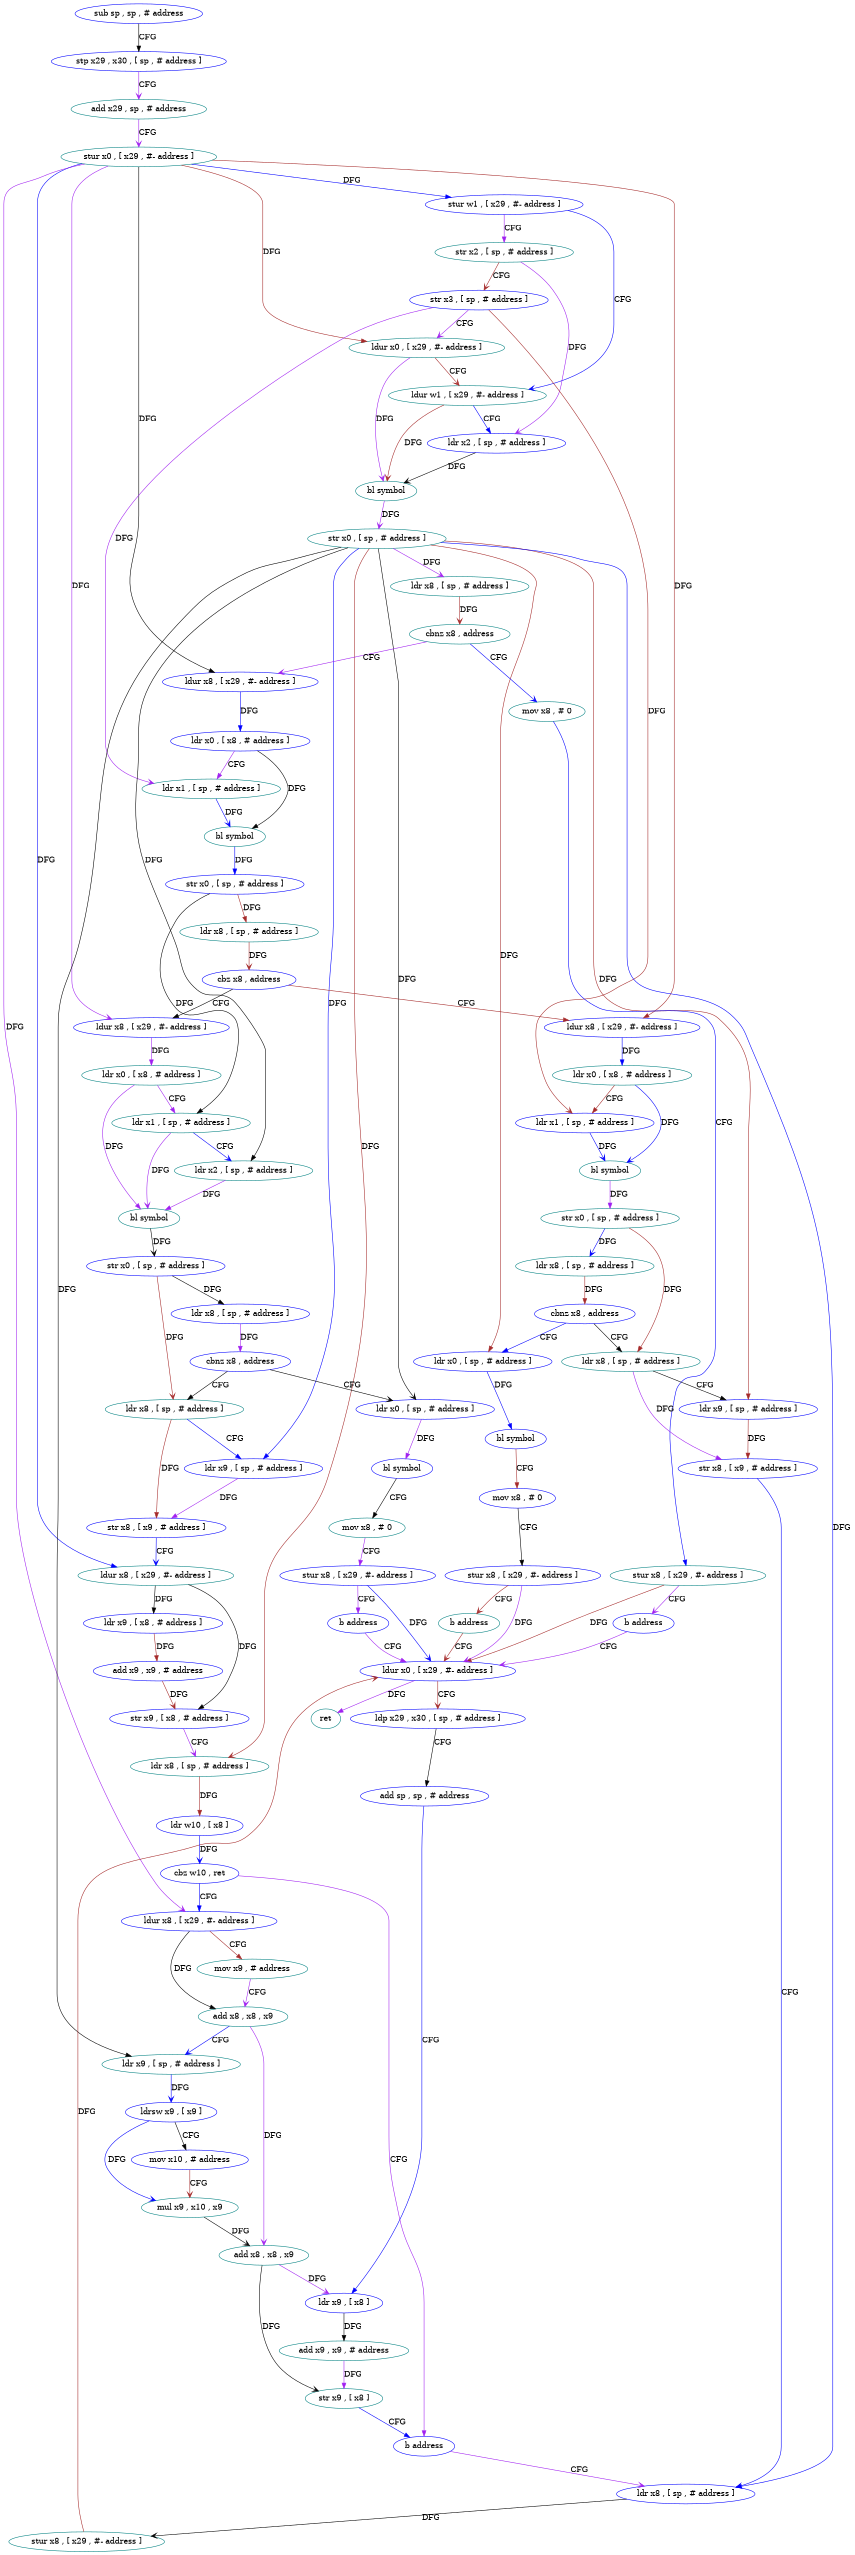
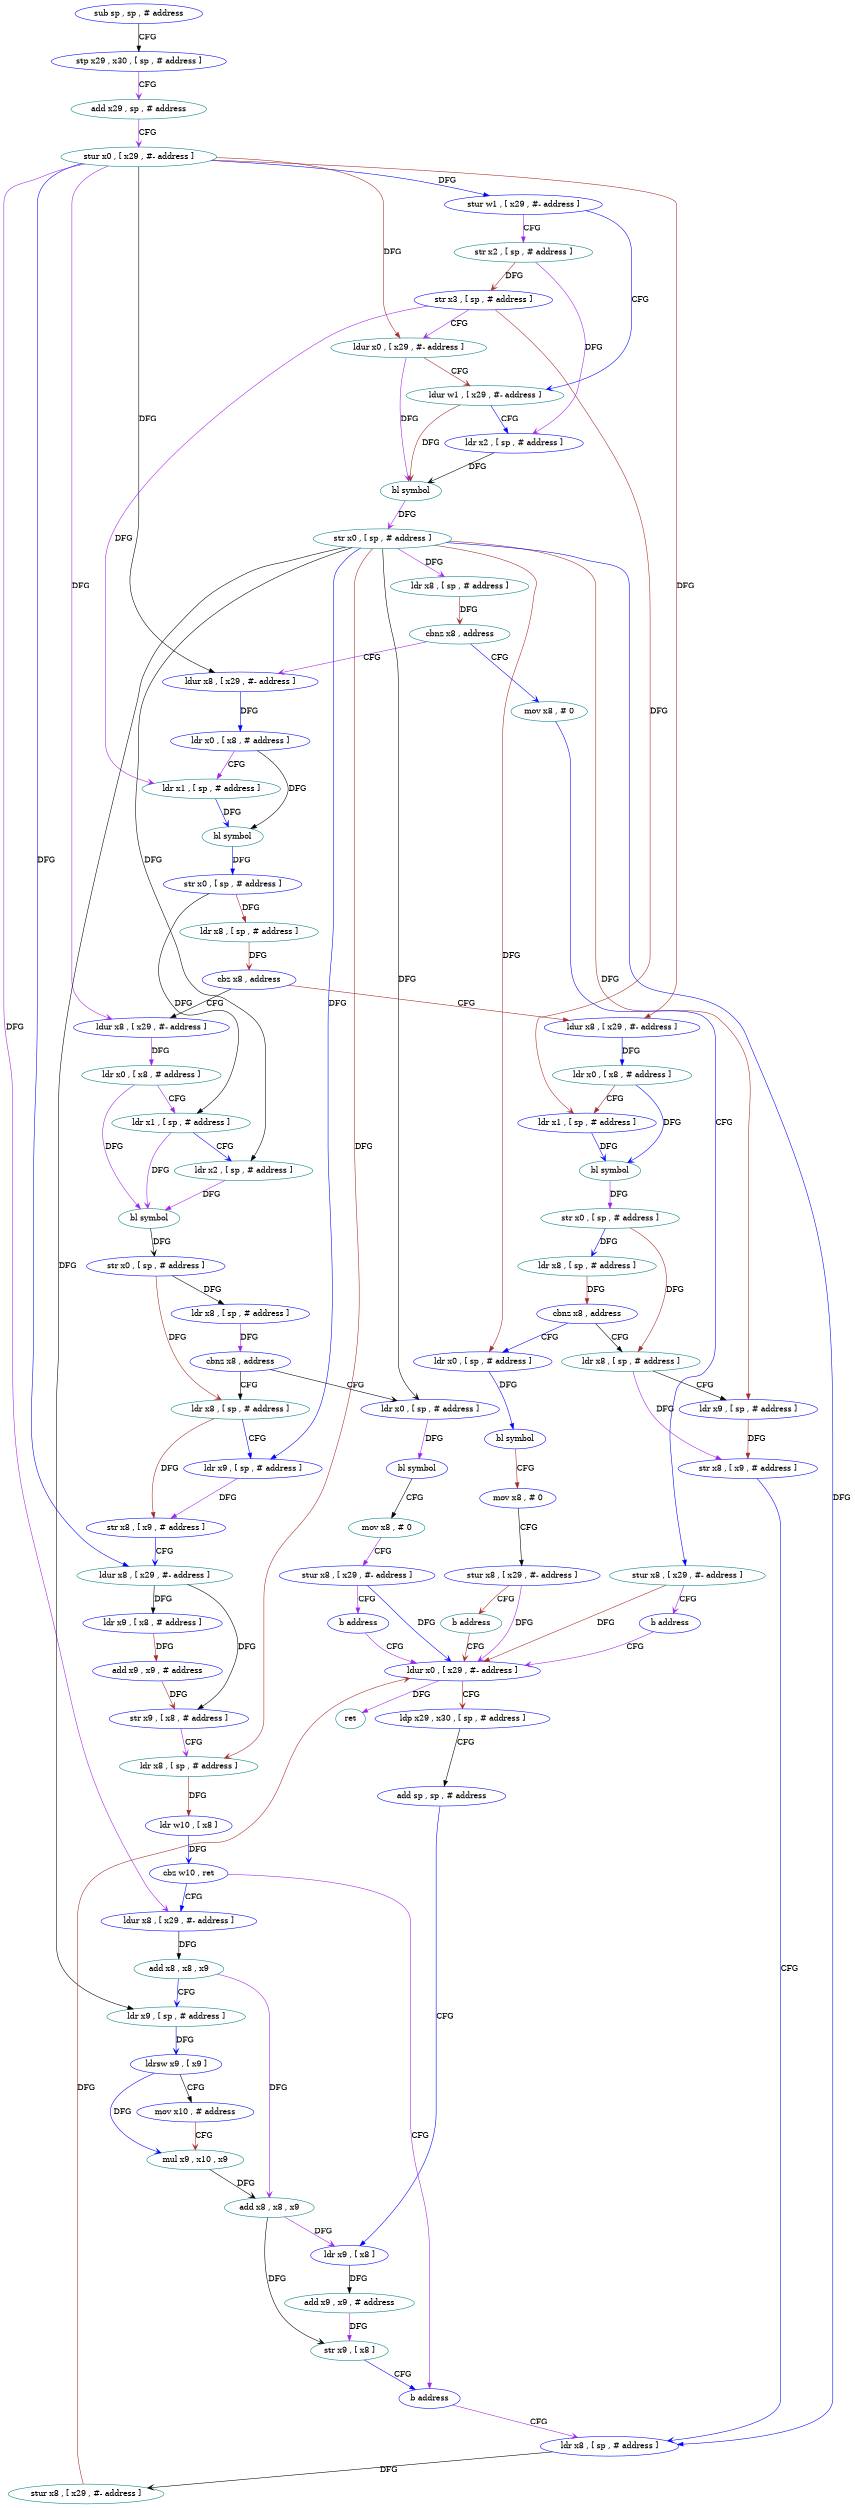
edge "str x2 , [ sp , # address ]" -> "str x3 , [ sp , # address ]": label "CFG" -> "DFG"
node "mov x9 , # address": removed
